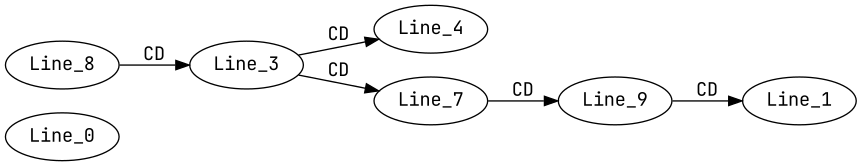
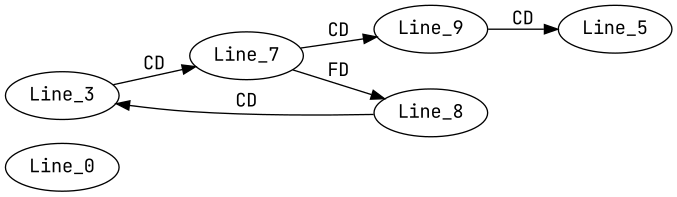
node "Line_4": removed
edge "Line_7" -> "Line_8": added, label "FD"
node "Line_1": label "Line_1" -> "Line_5"
